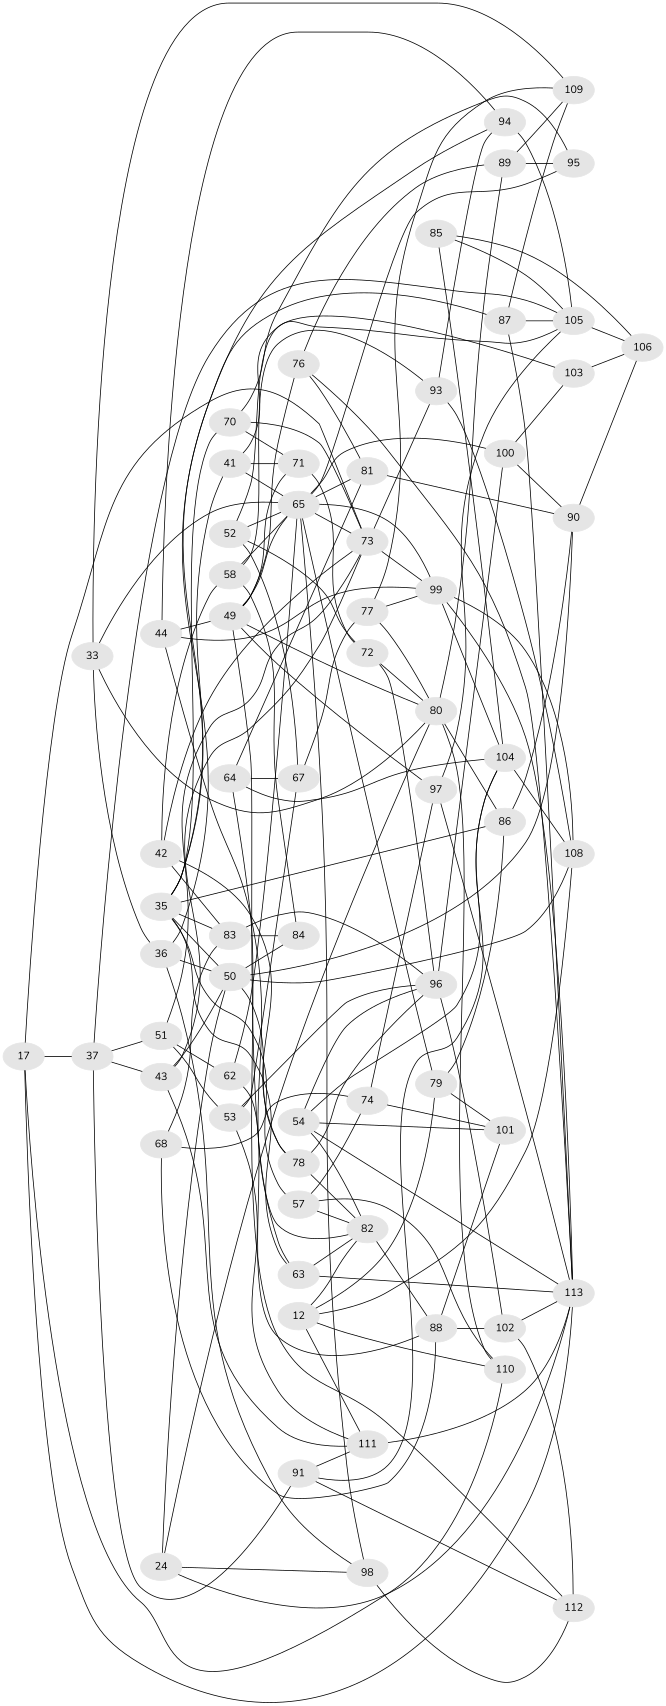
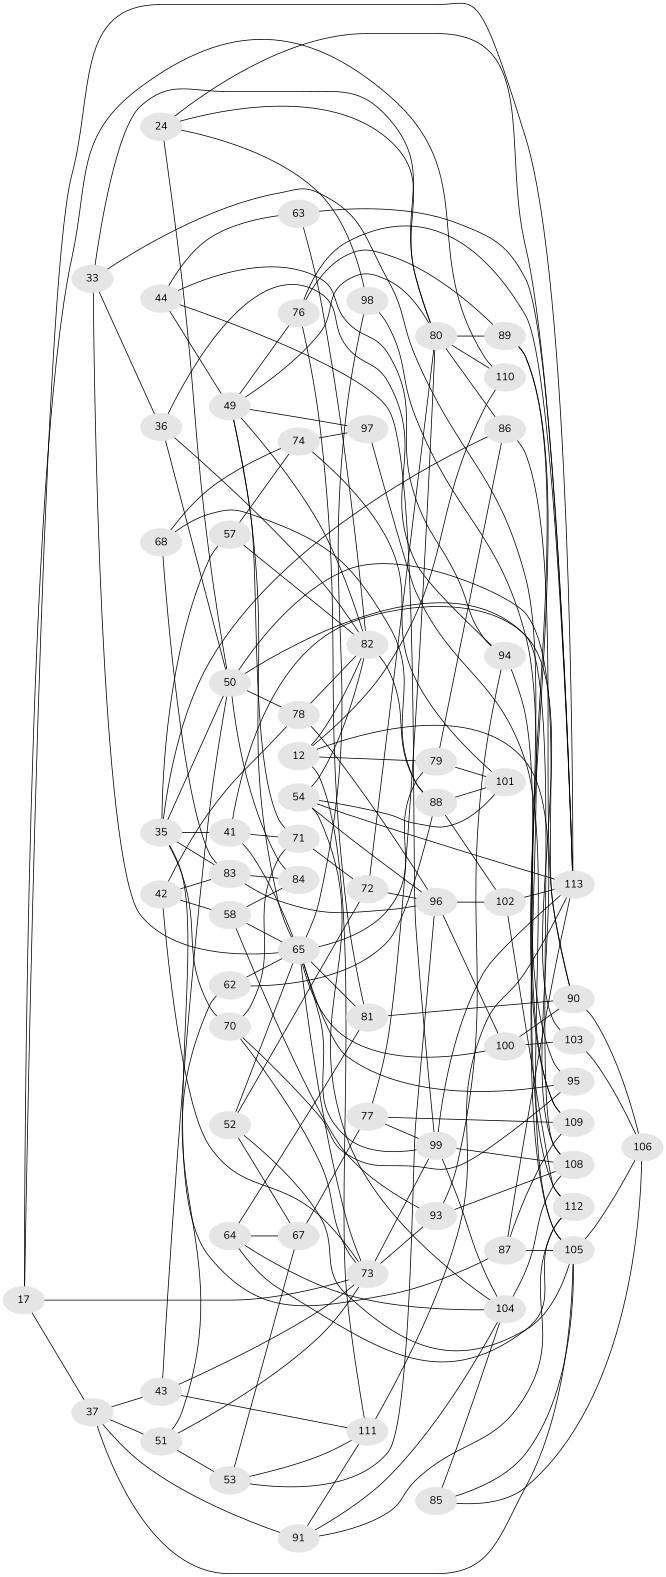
edge "97" -- "113": removed
edge "35" -- "63": removed
edge "36" -- "98": now "36" -- "82"
edge "57" -- "110": removed
